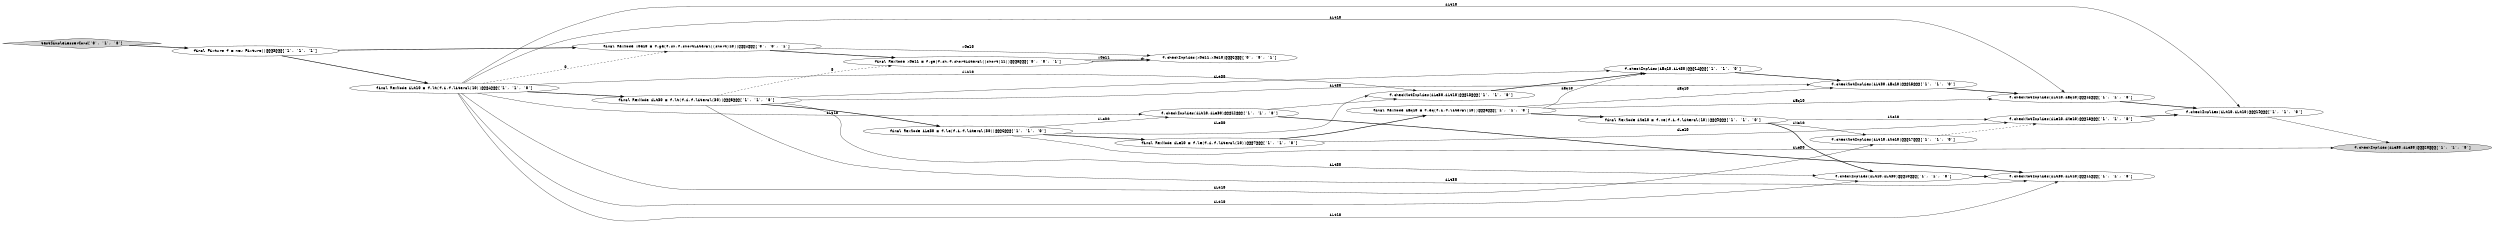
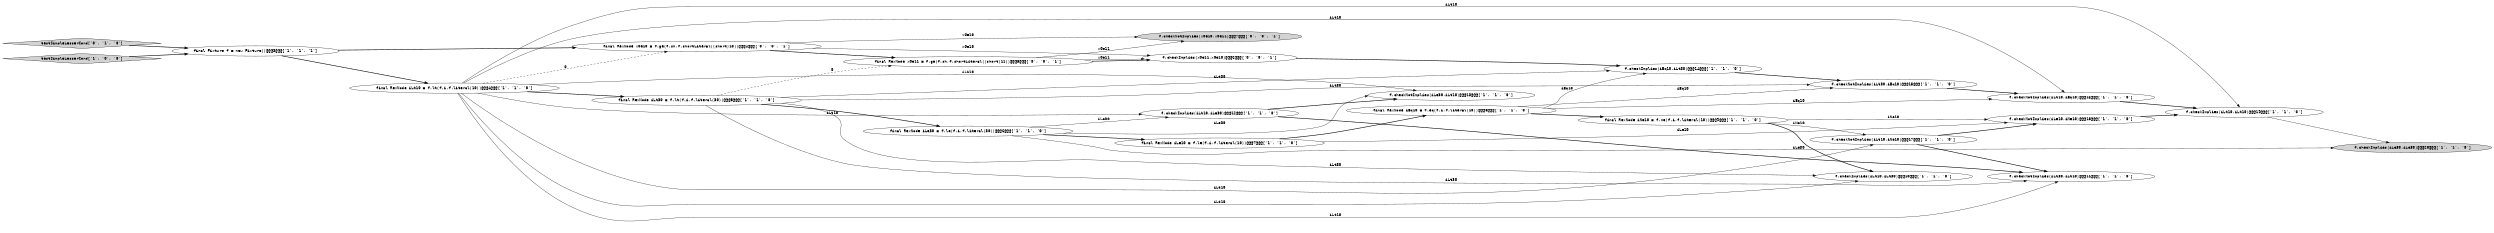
node "f.checkNotImplies(xGe10,xGe11)@@@7@@@['0', '0', '1']": added
node "testSimpleLesserCond['1', '0', '0']": added
edge "f.checkNotImplies(iLe30,iLt10)@@@13@@@['1', '1', '0']" -> "f.checkImplies(iEq10,iLt30)@@@14@@@['1', '1', '0']": now "f.checkImplies(xGe11,xGe10)@@@6@@@['0', '0', '1']" -> "f.checkImplies(iEq10,iLt30)@@@14@@@['1', '1', '0']"
edge "f.checkImplies(iLt10,iLe30)@@@12@@@['1', '1', '0']" -> "f.checkNotImplies(iLe30,iLt10)@@@13@@@['1', '1', '0']": style solid -> bold
edge "f.checkNotImplies(iLt10,iNe10)@@@17@@@['1', '1', '0']" -> "f.checkNotImplies(iLe10,iNe10)@@@18@@@['1', '1', '0']": style dashed -> bold
edge "f.checkImplies(iLt10,iLt30)@@@10@@@['1', '1', '0']" -> "f.checkNotImplies(iLt30,iLt10)@@@11@@@['1', '1', '0']": now "f.checkNotImplies(iLt10,iNe10)@@@17@@@['1', '1', '0']" -> "f.checkNotImplies(iLt30,iLt10)@@@11@@@['1', '1', '0']"
